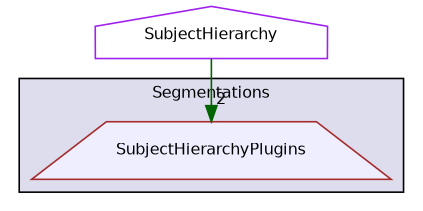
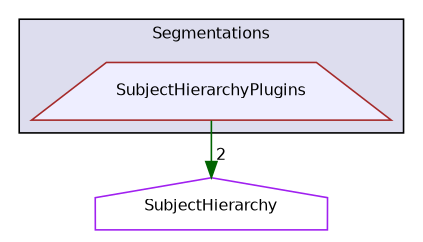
edge "SubjectHierarchy" -> "SubjectHierarchyPlugins": reversed
